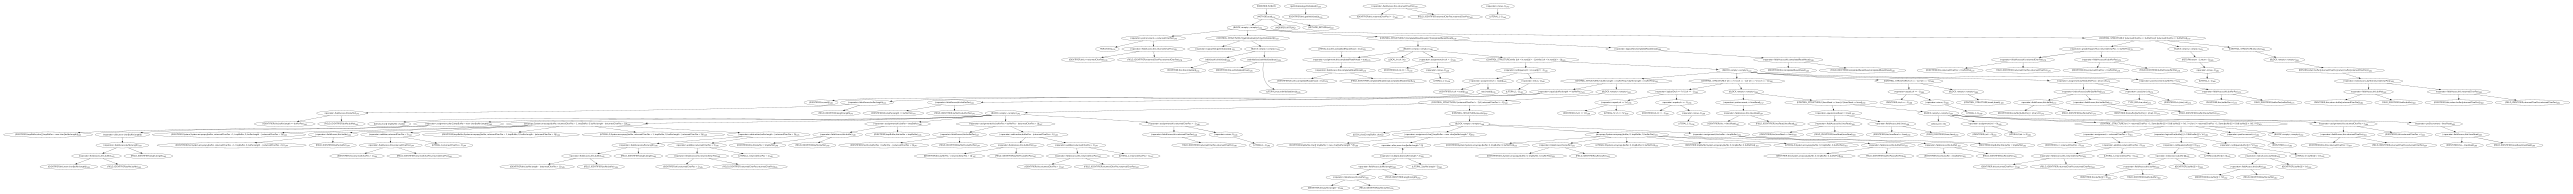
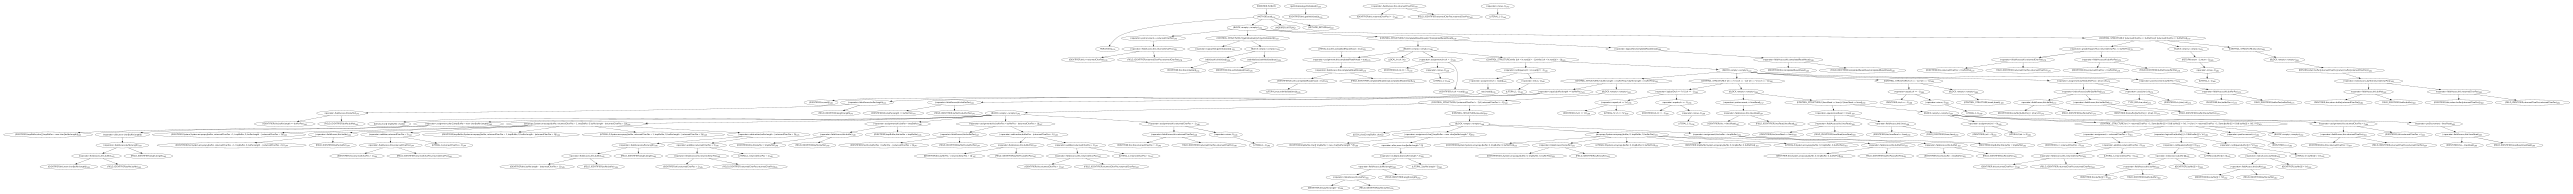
edge "(<operator>.preIncrement,++returnedCharPos)" -> "(PARAM,this)": now "(METHOD,read)" -> "(PARAM,this)"
edge "(setInitialized,setInitialized(true))" -> "(LITERAL,true,setInitialized(true))": now "(IDENTIFIER,this,this.completedReadAhead = true)" -> "(LITERAL,true,setInitialized(true))"
edge "(<operator>.assignment,ch = read())" -> "(IDENTIFIER,ch,ch = read())": now "(<operator>.assignment,int ch = -1)" -> "(IDENTIFIER,ch,ch = read())"
node "(LOCAL,int i: int)": removed
node "(IDENTIFIER,this,this.returnedCharPos = -1)": added
edge "(<operator>.multiplication,buffer.length * 2)" -> "(<operator>.alloc,new char[buffer.length * 2])": reversed
